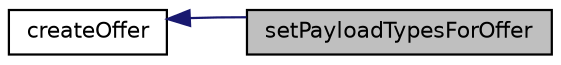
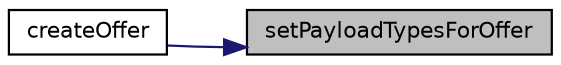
edge "setPayloadTypesForOffer" -> "createOffer": reversed
